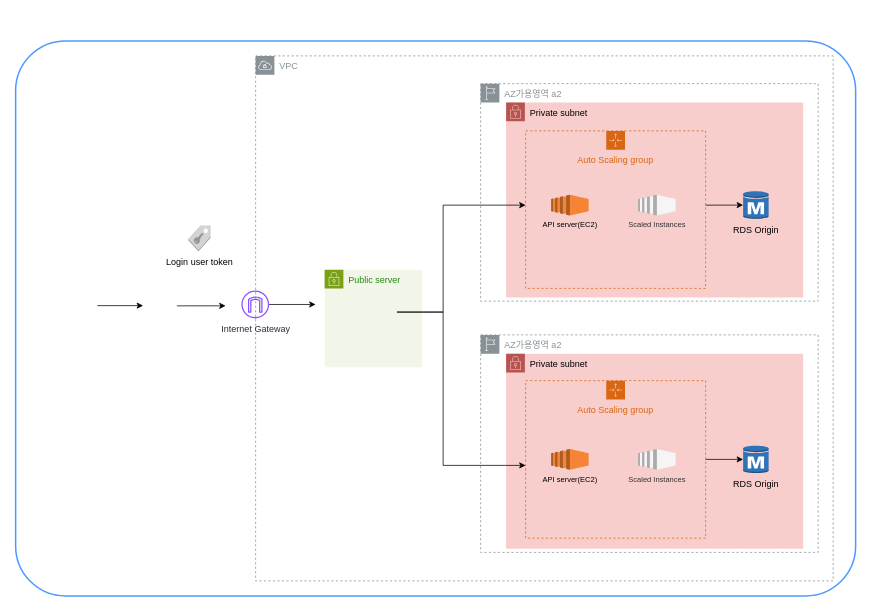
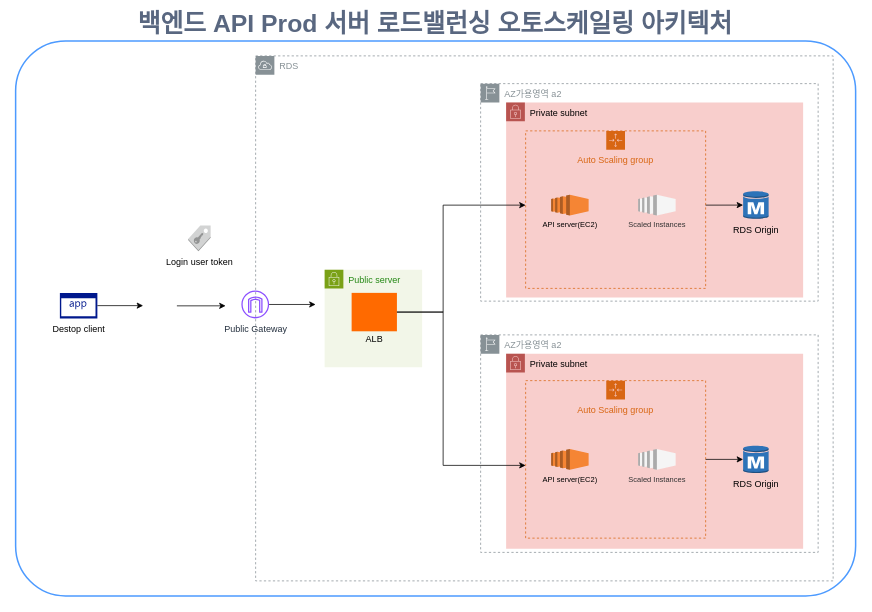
node "백엔드 API Prod 서버 로드밸런싱 오토스케일링 아키텍처": added
node "VPC": label "VPC" -> "RDS"
node "Destop client": added
node "ALB": added
node "Internet Gateway": label "Internet Gateway" -> "Public Gateway"
